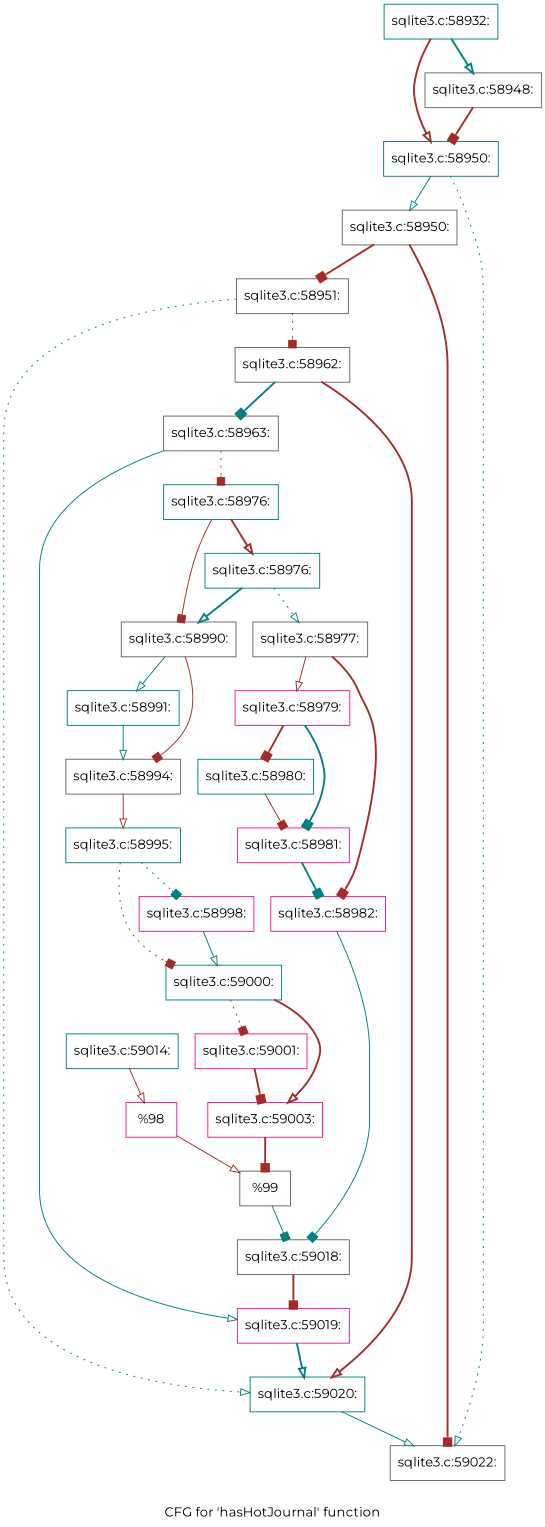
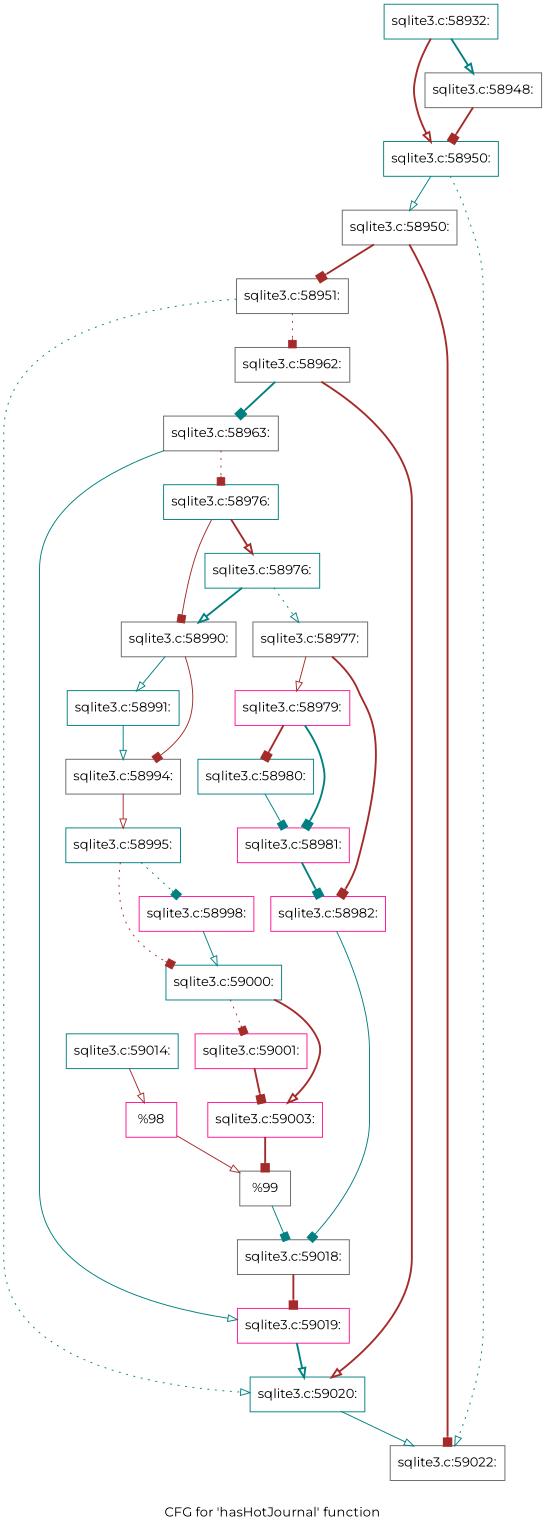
edge "sqlite3.c:58980:" -> "sqlite3.c:58981:": color brown -> teal
